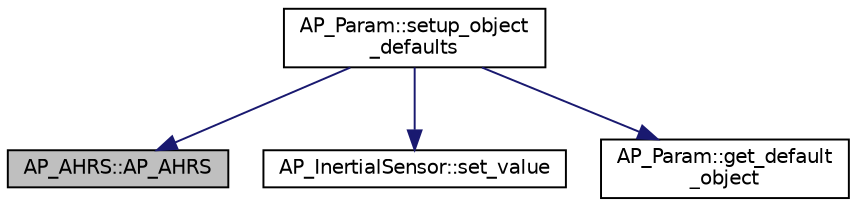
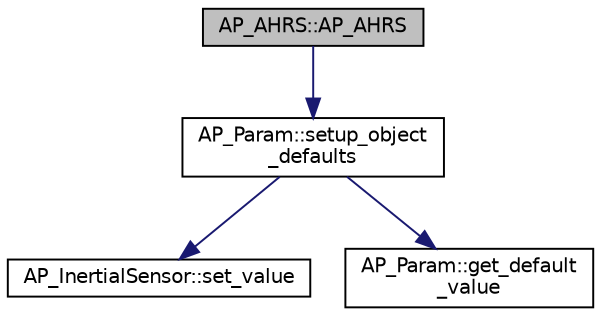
edge "AP_Param::setup_object _defaults" -> "AP_AHRS::AP_AHRS": reversed
node "AP_Param::get_default _object": label "AP_Param::get_default _object" -> "AP_Param::get_default _value"
